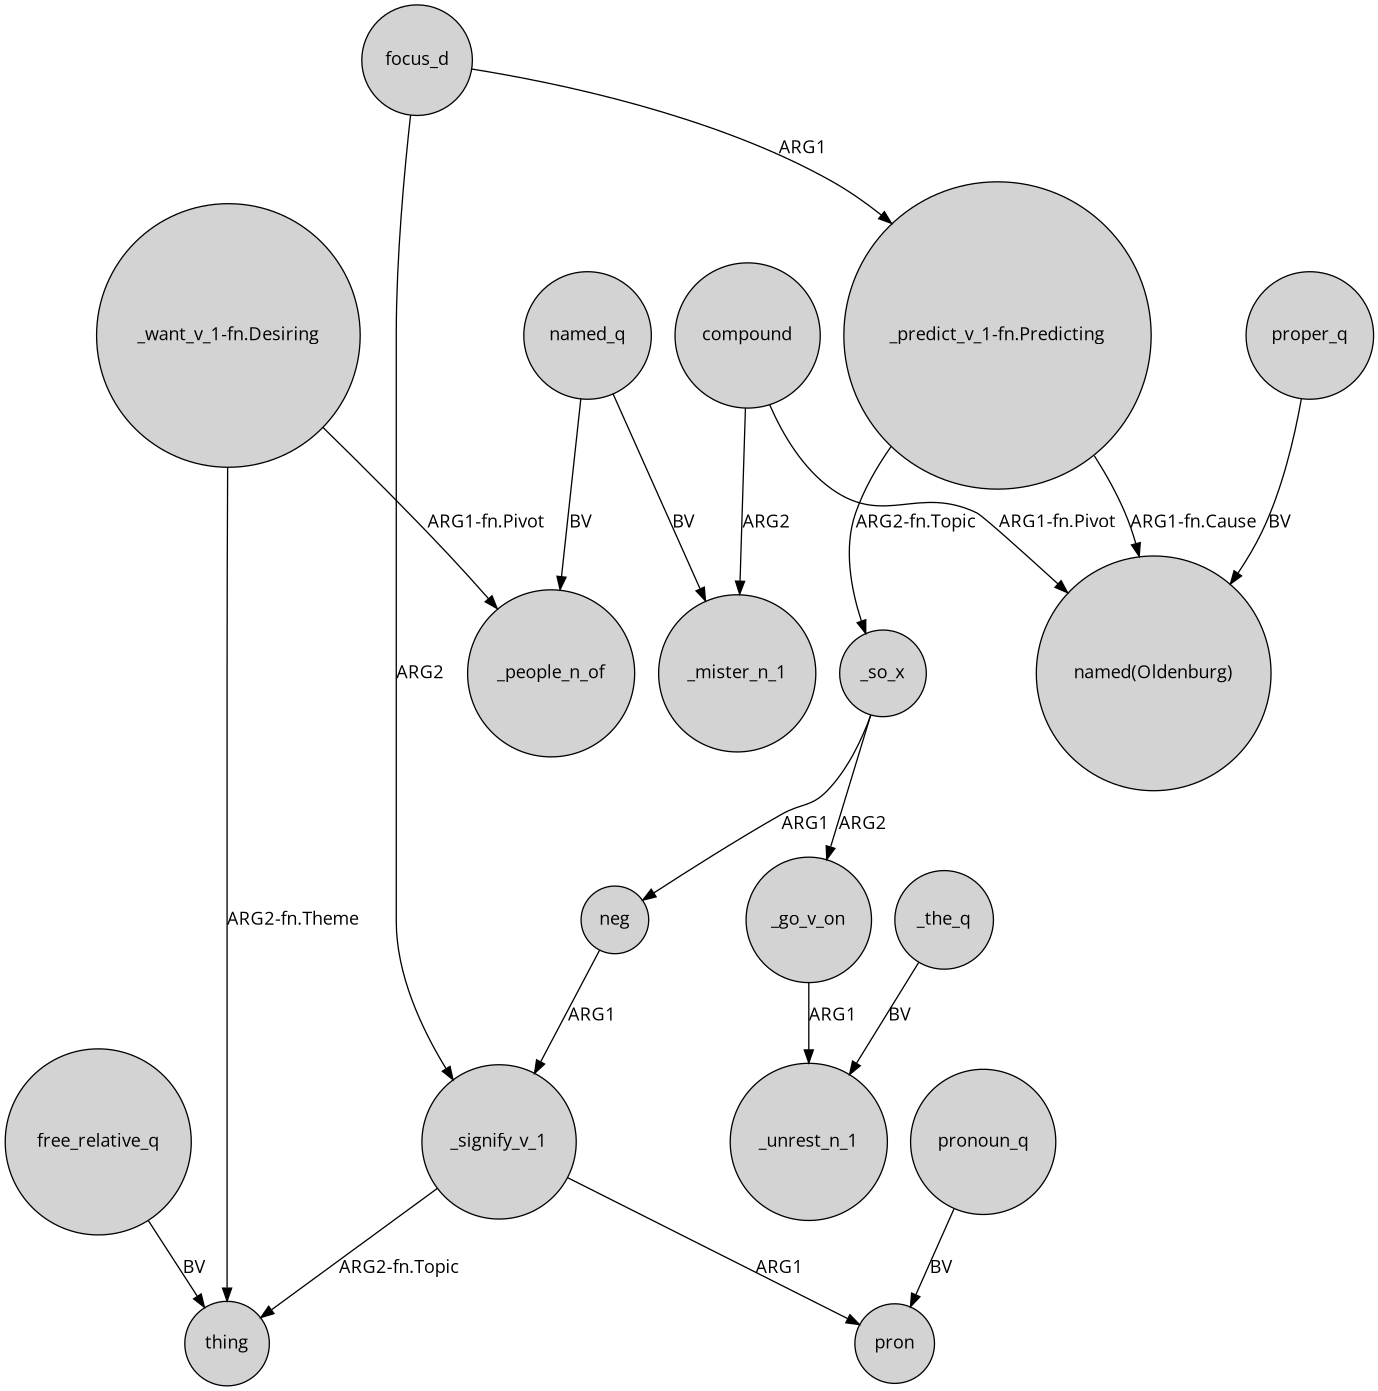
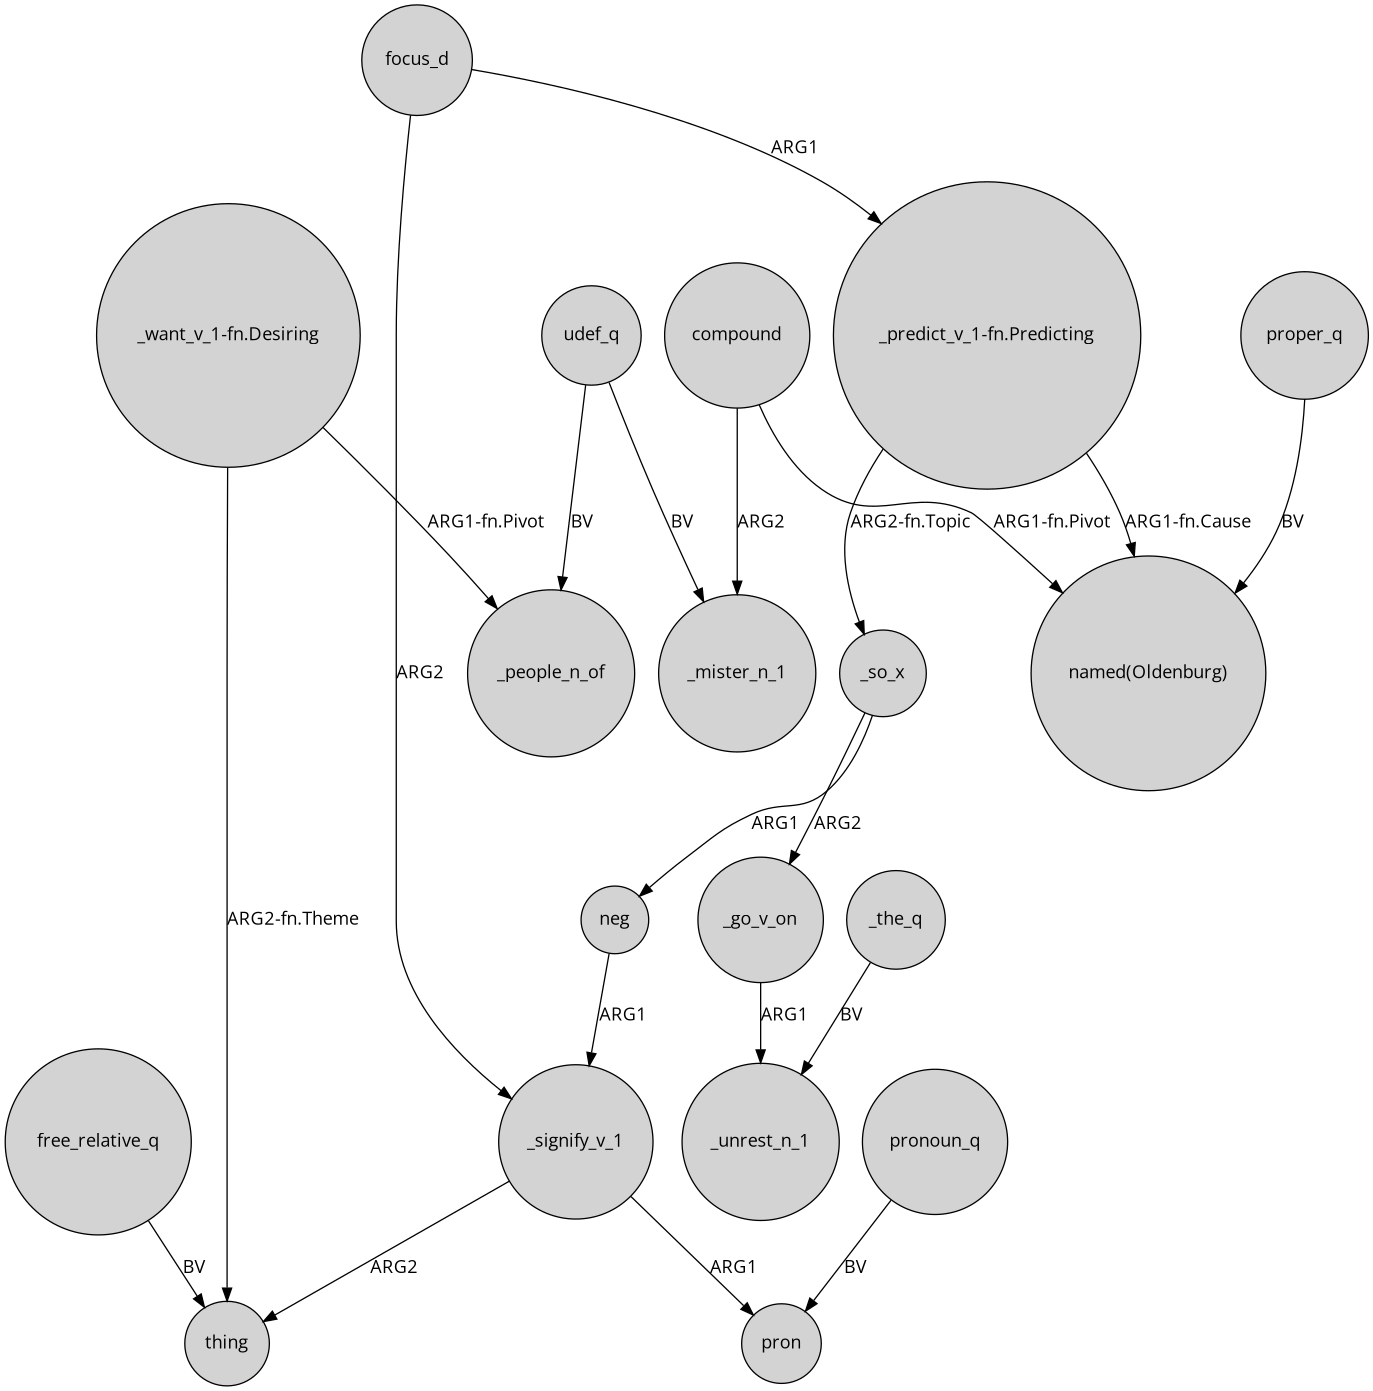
node "named_q": label "named_q" -> "udef_q"
edge "_signify_v_1" -> "thing": label "ARG2-fn.Topic" -> "ARG2"
